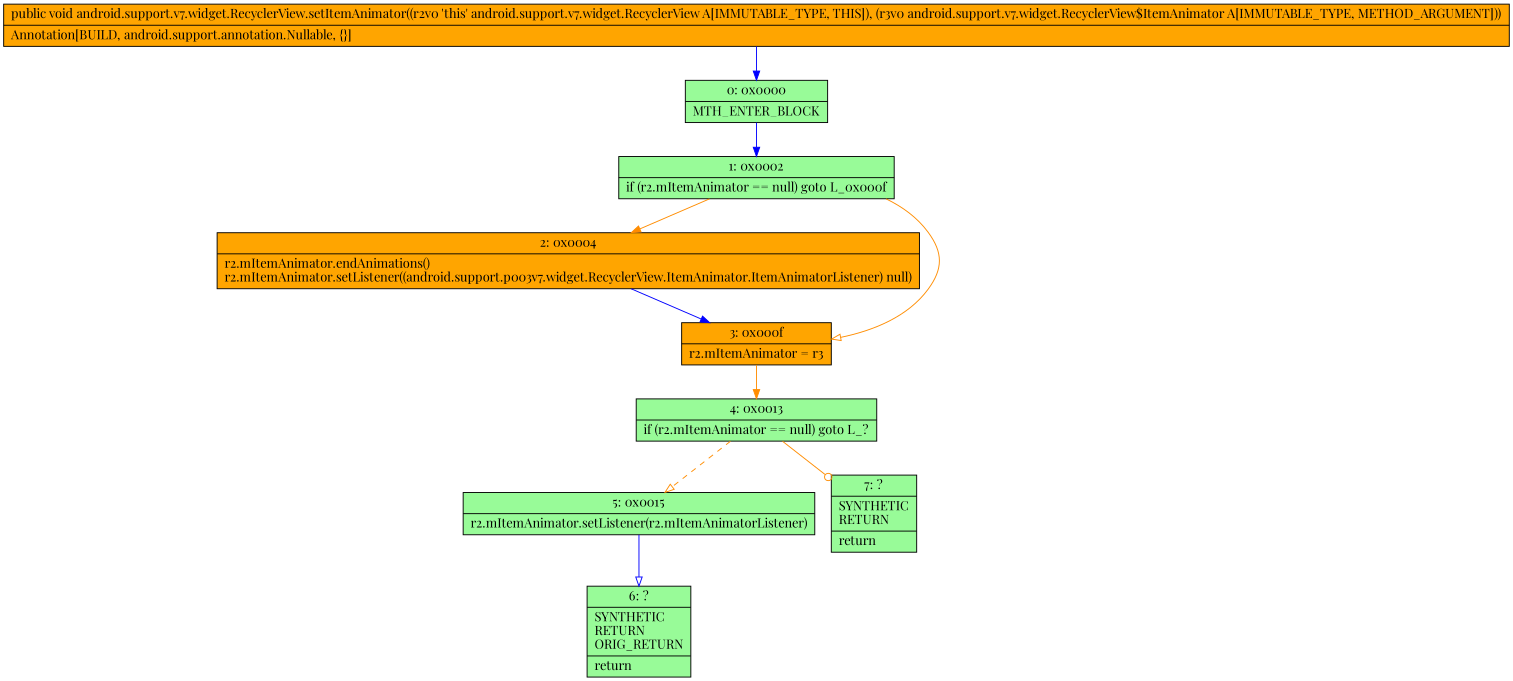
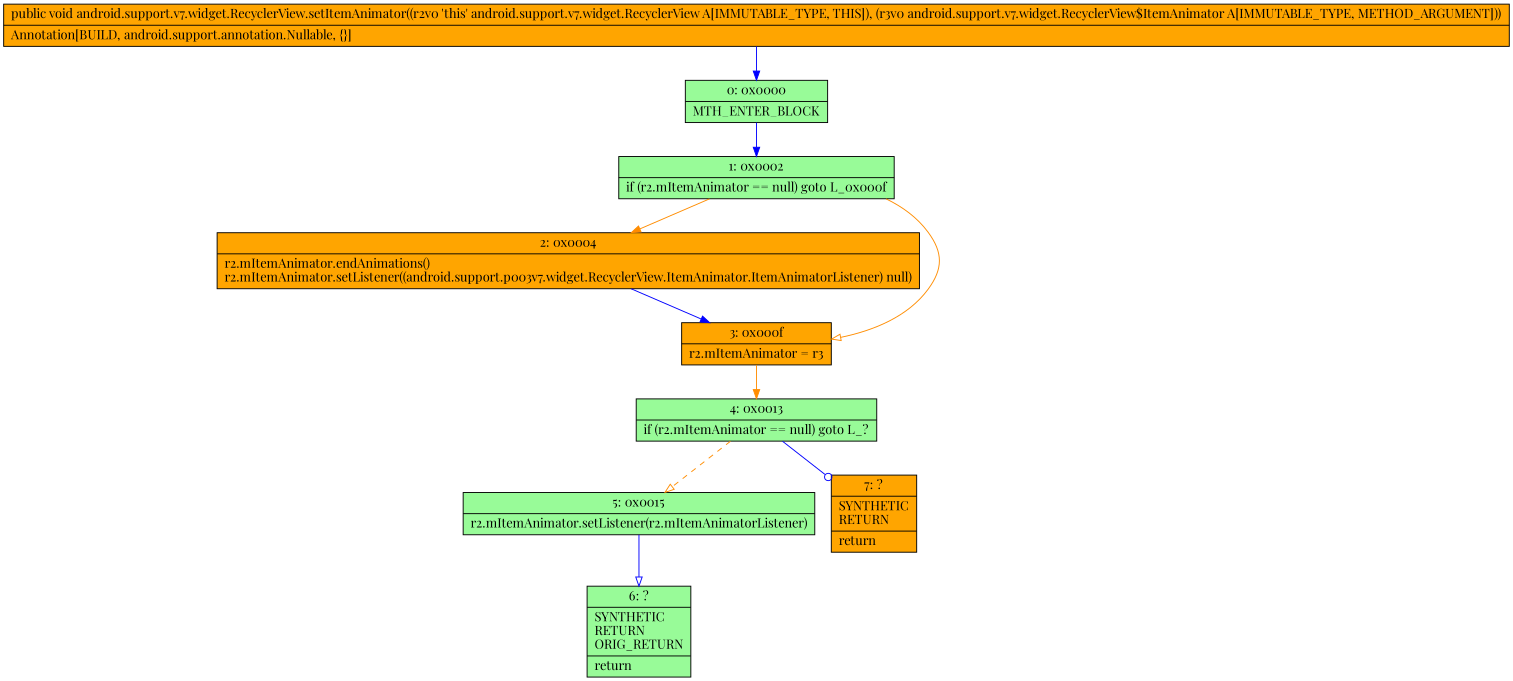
edge "4: 0x0013" -> "7: ?": color darkorange -> blue
node "7: ?": fillcolor palegreen -> orange
